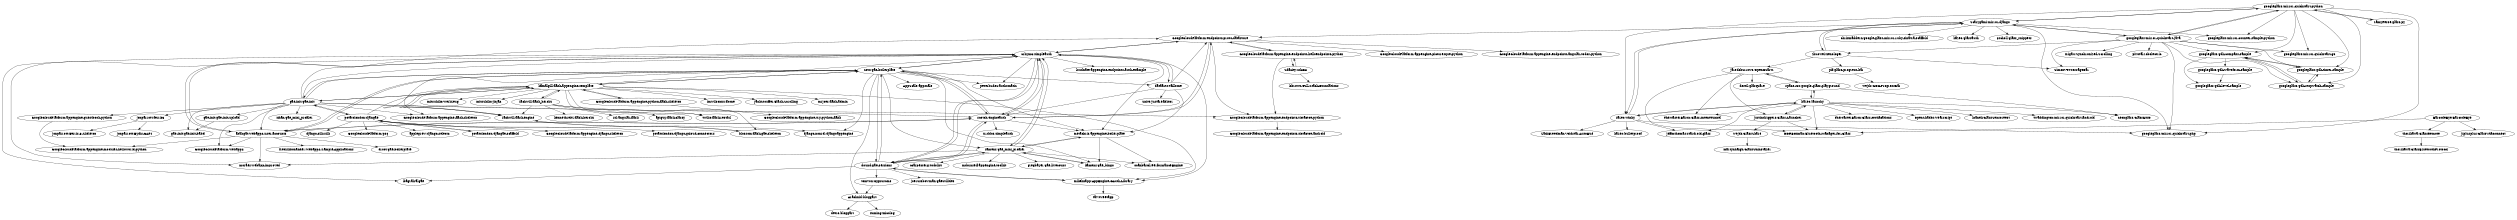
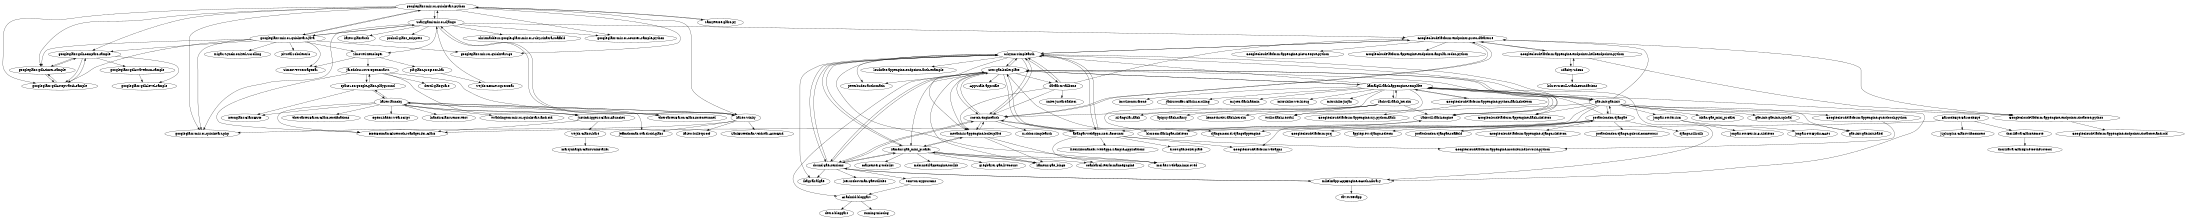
edge "zhuowei/Xenologer" -> "Scarygami/mirror-django": now "w9jds/GDK-ProgressBar" -> "Scarygami/mirror-django"
edge "metachris/appengine-boilerplate" -> "scotch/engineauth": added
